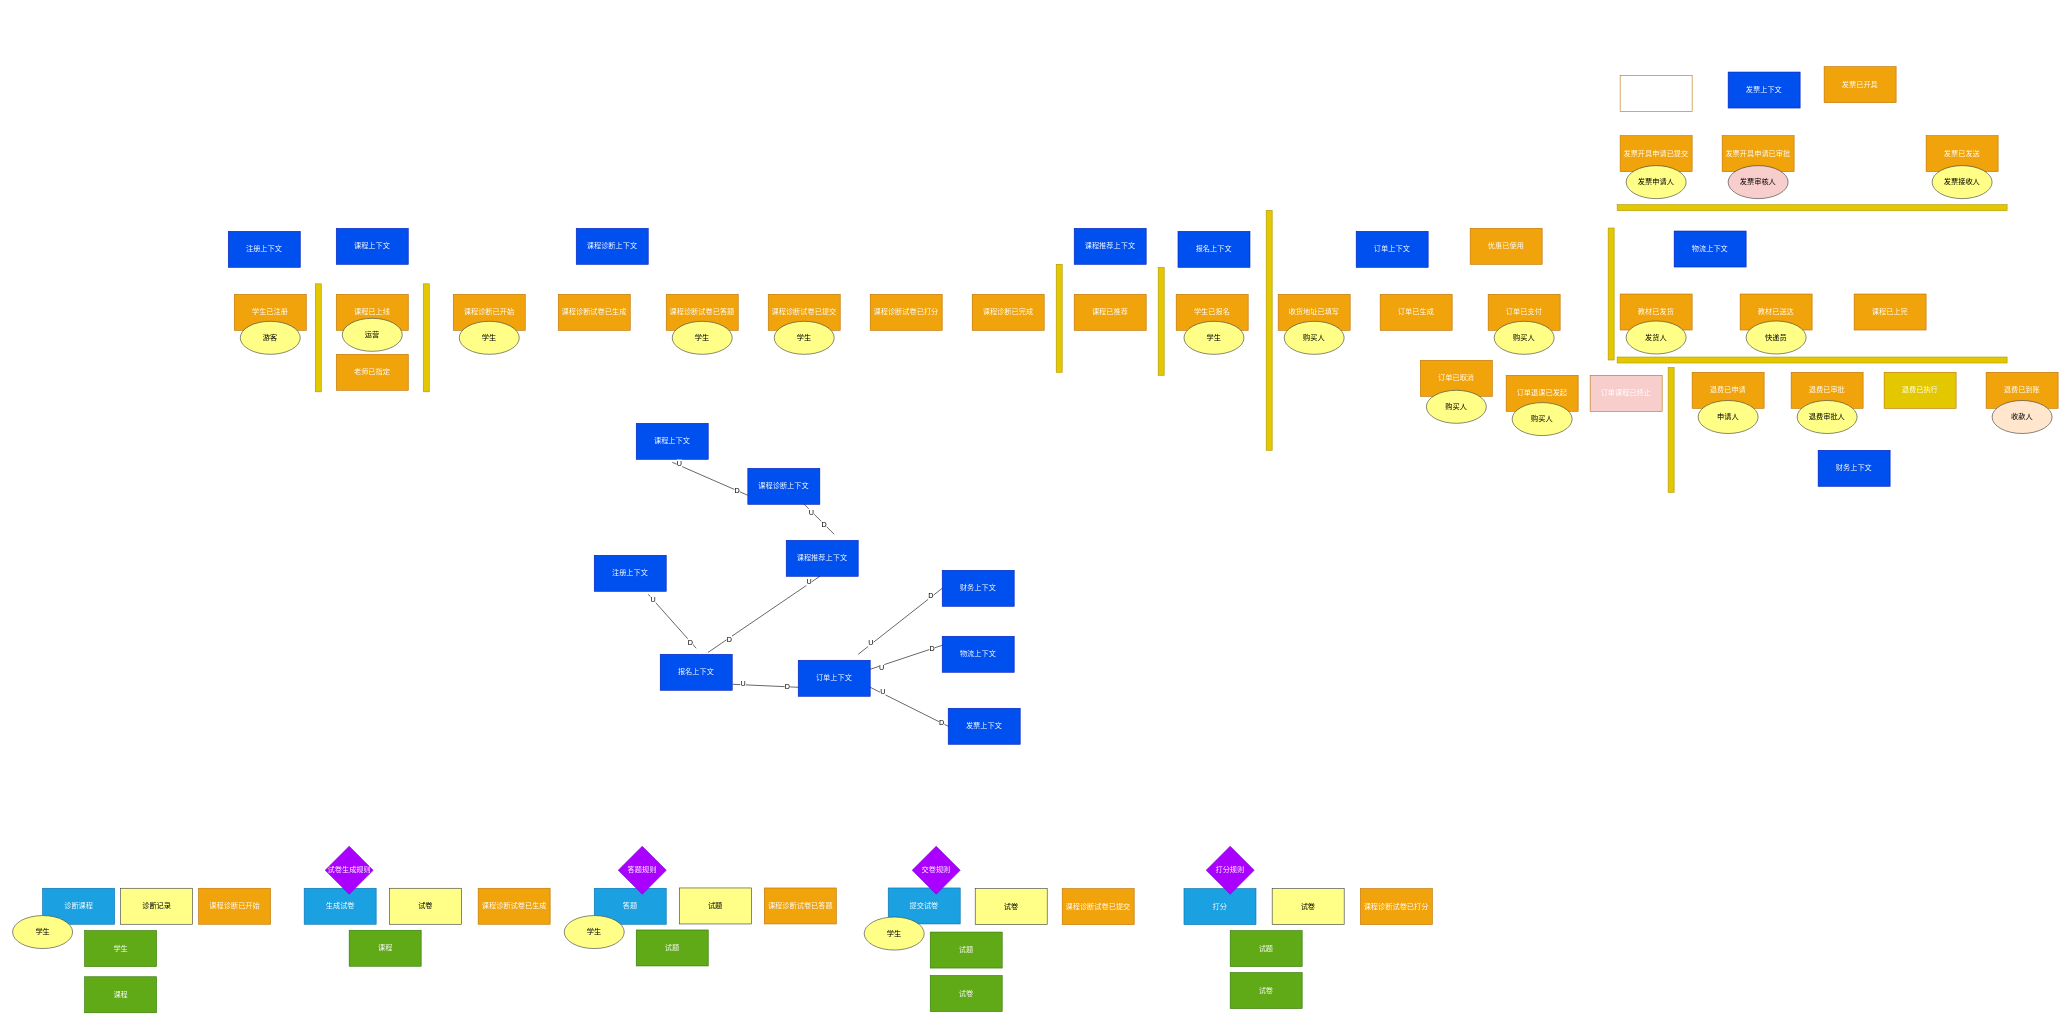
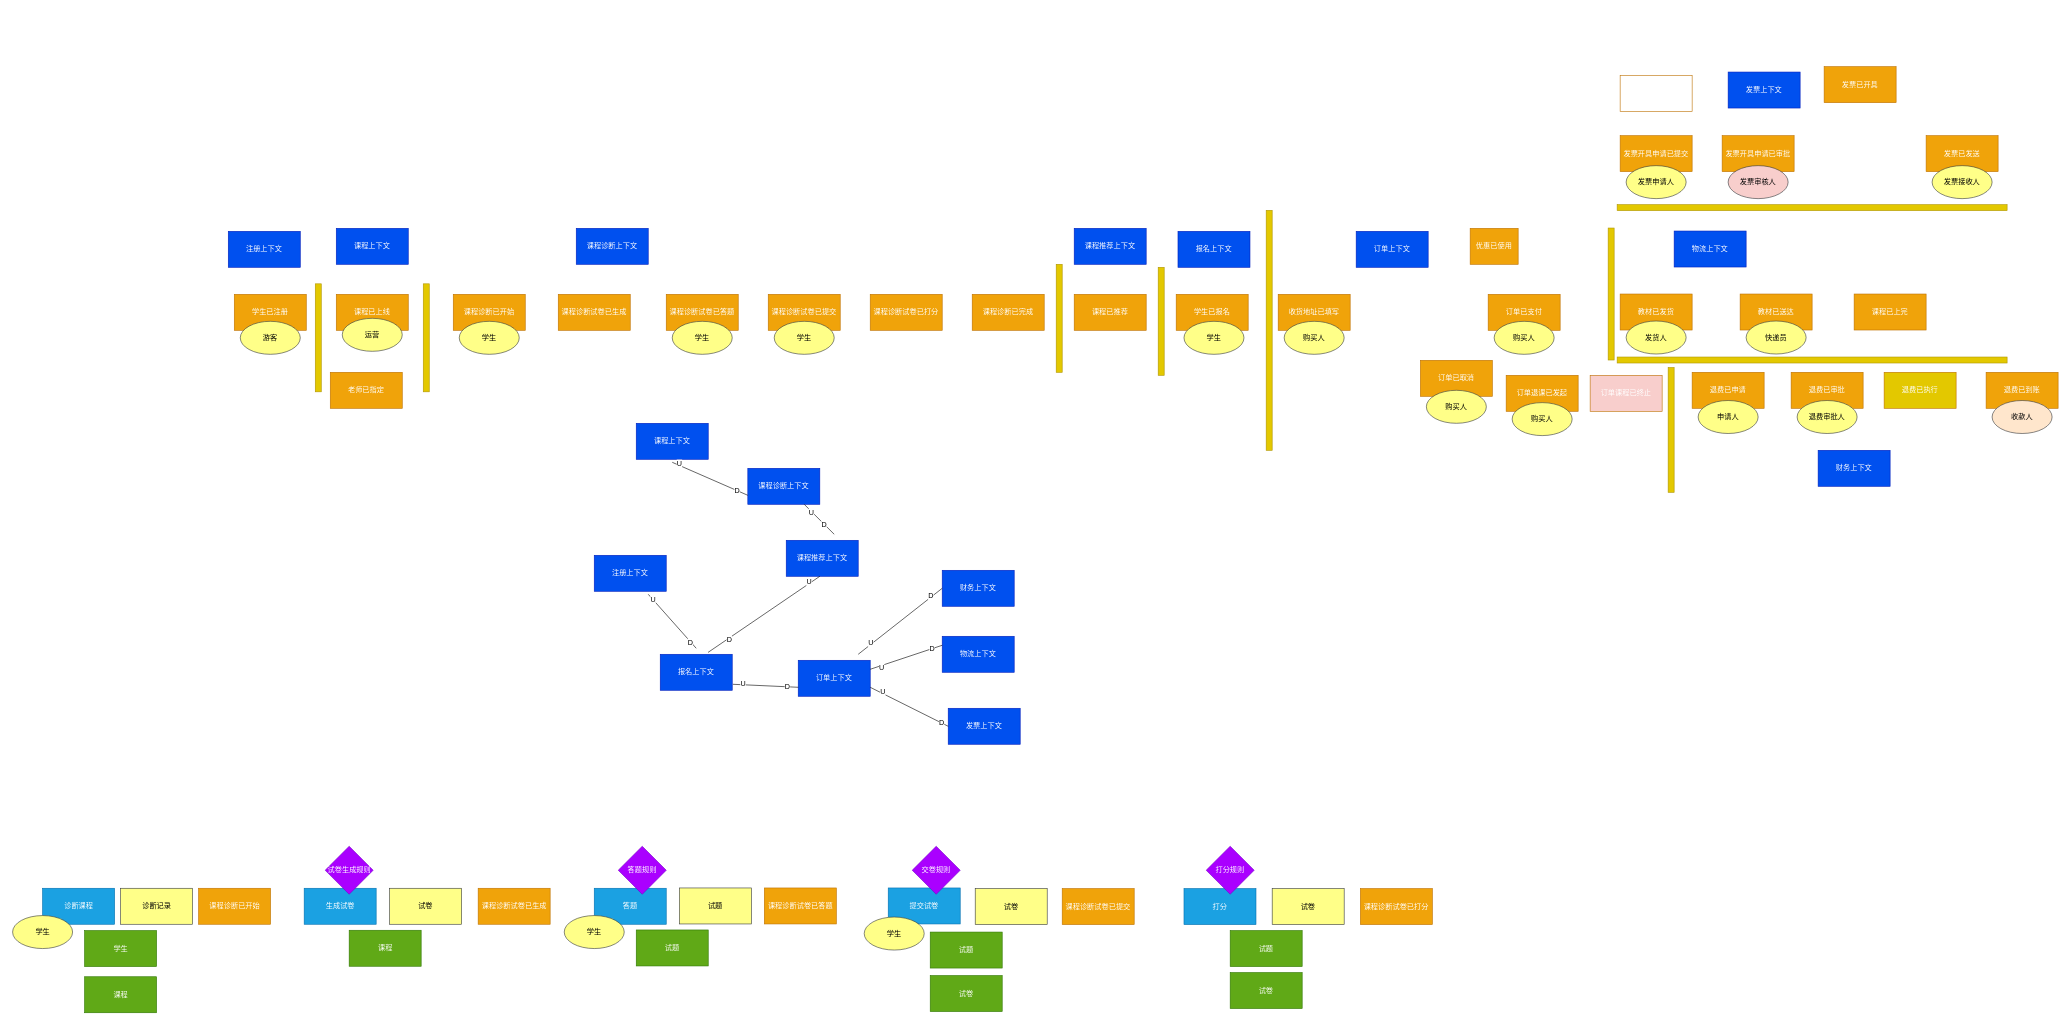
node "优惠已使用": size 72x36 -> 48x36
node "订单已生成": removed
node "老师已指定": moved (372, 372) -> (366, 390)
